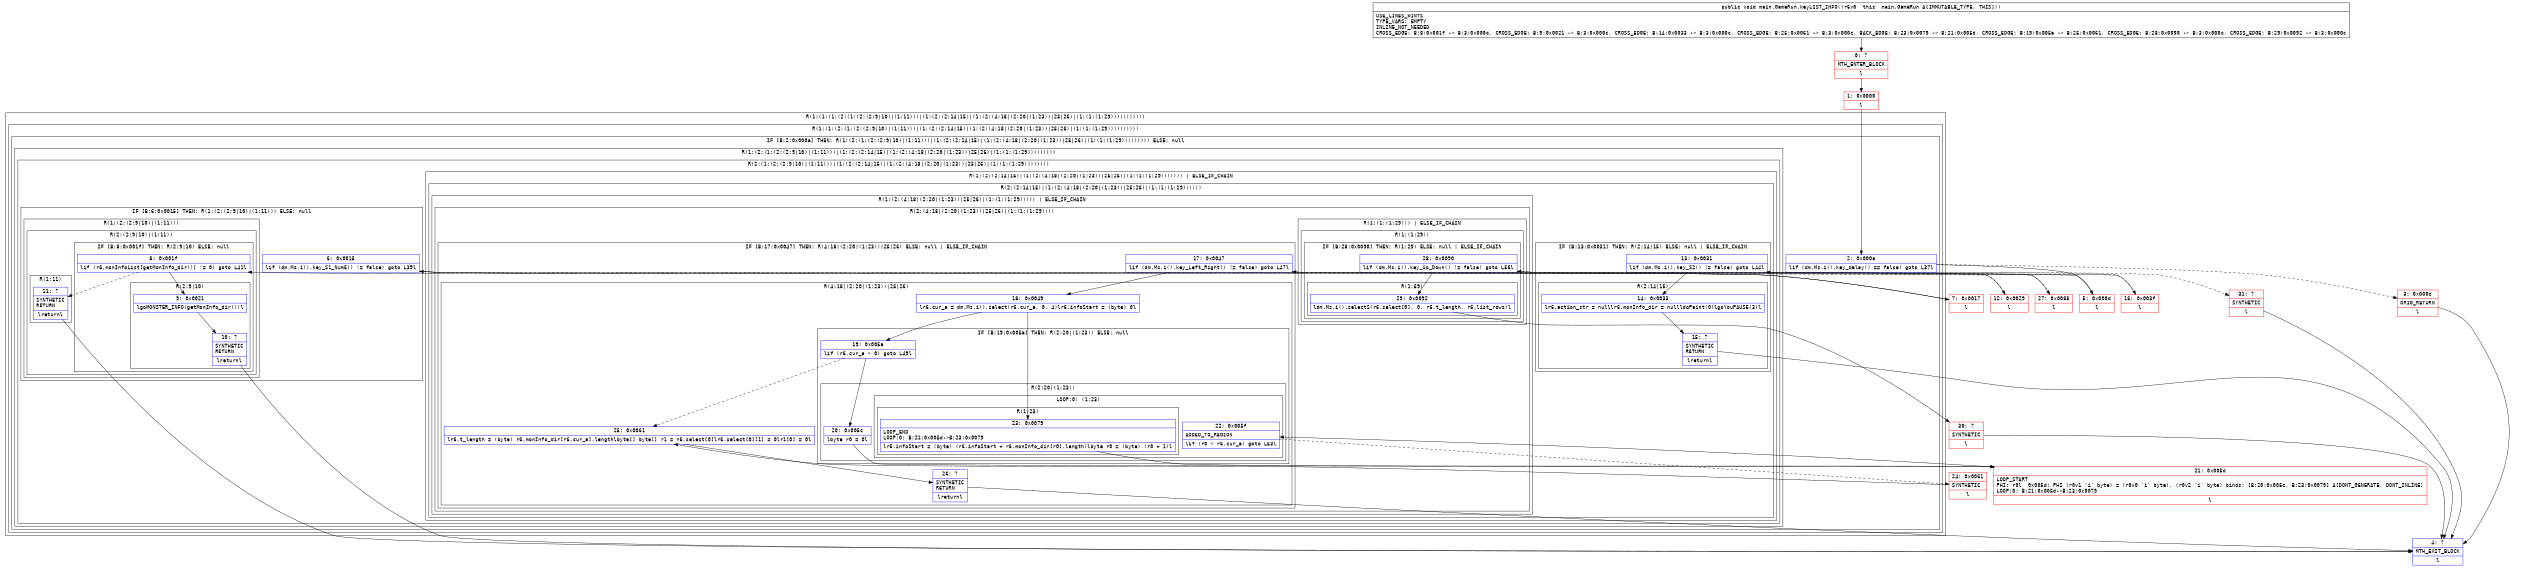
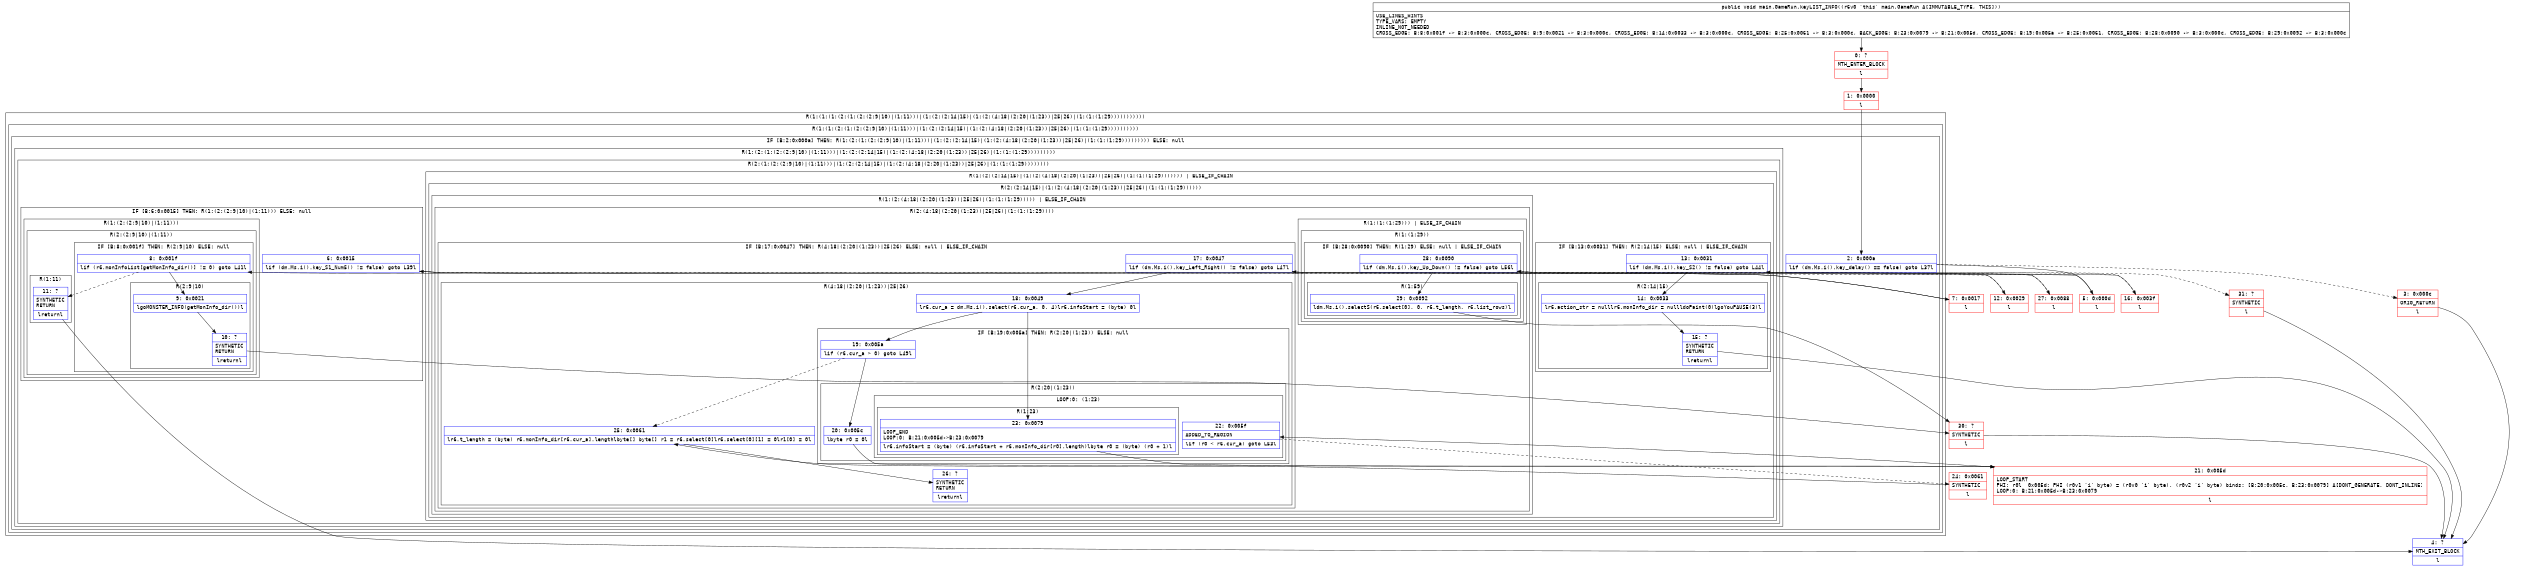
edge "26: ?" -> "4: ?": removed
edge "10: ?" -> "4: ?": now "10: ?" -> "30: ?"
